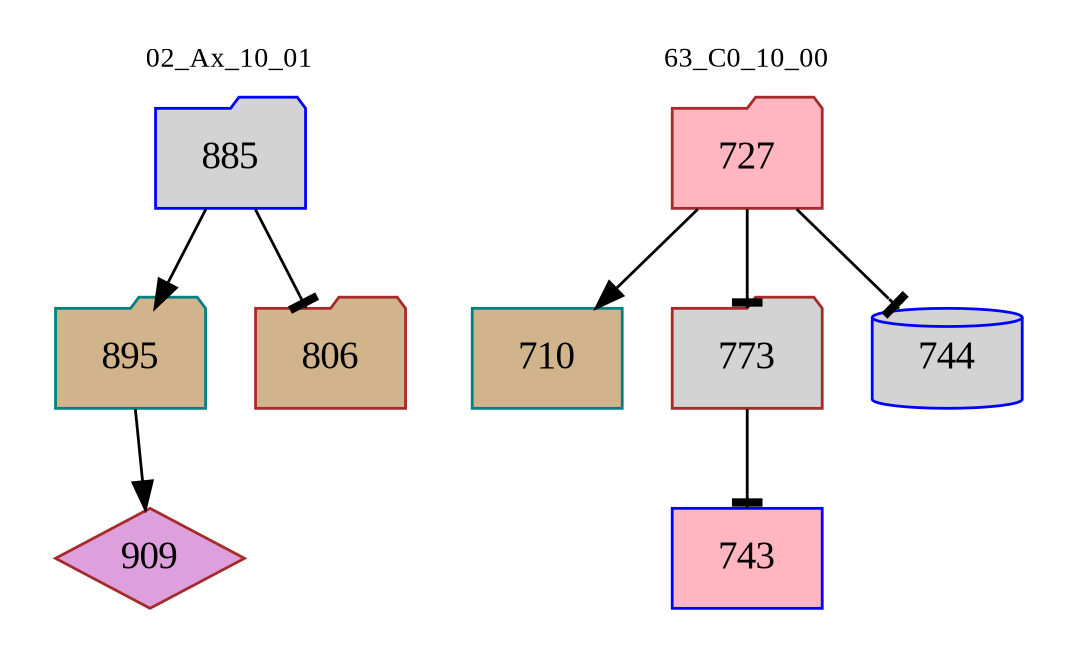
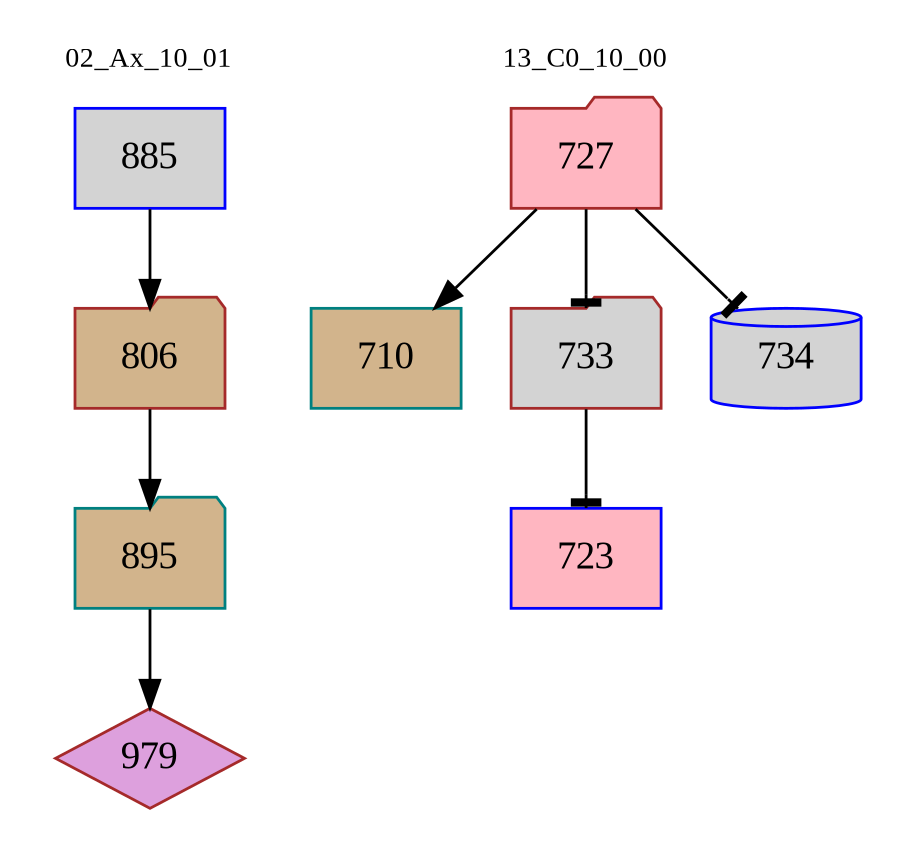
cluster "63_C0_10_00": label "63_C0_10_00" -> "13_C0_10_00"
node "885": shape folder -> box
edge "885" -> "895": now "806" -> "895"
edge "885" -> "806": arrowhead tee -> normal
node "773": label "773" -> "733"
node "744": label "744" -> "734"
node "909": label "909" -> "979"
node "743": label "743" -> "723"
